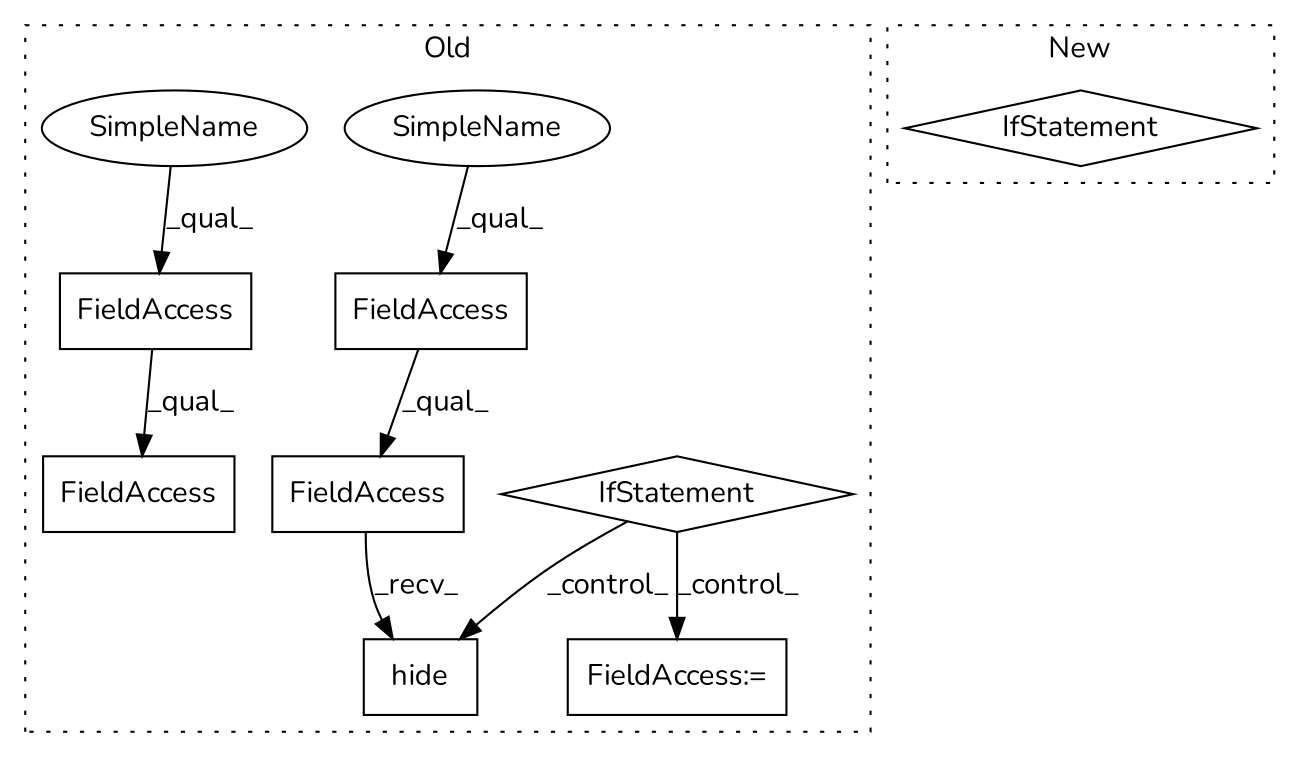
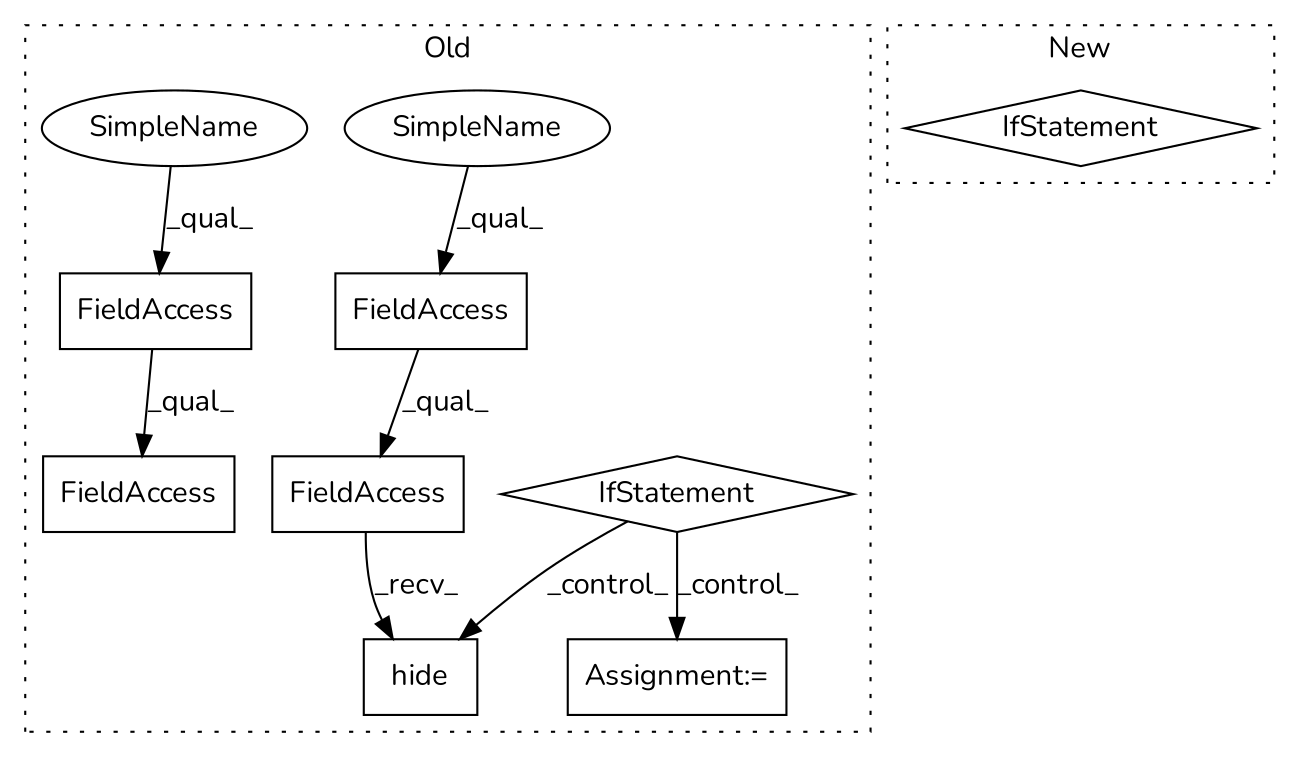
node "FieldAccess:=": label "FieldAccess:=" -> "Assignment:="
